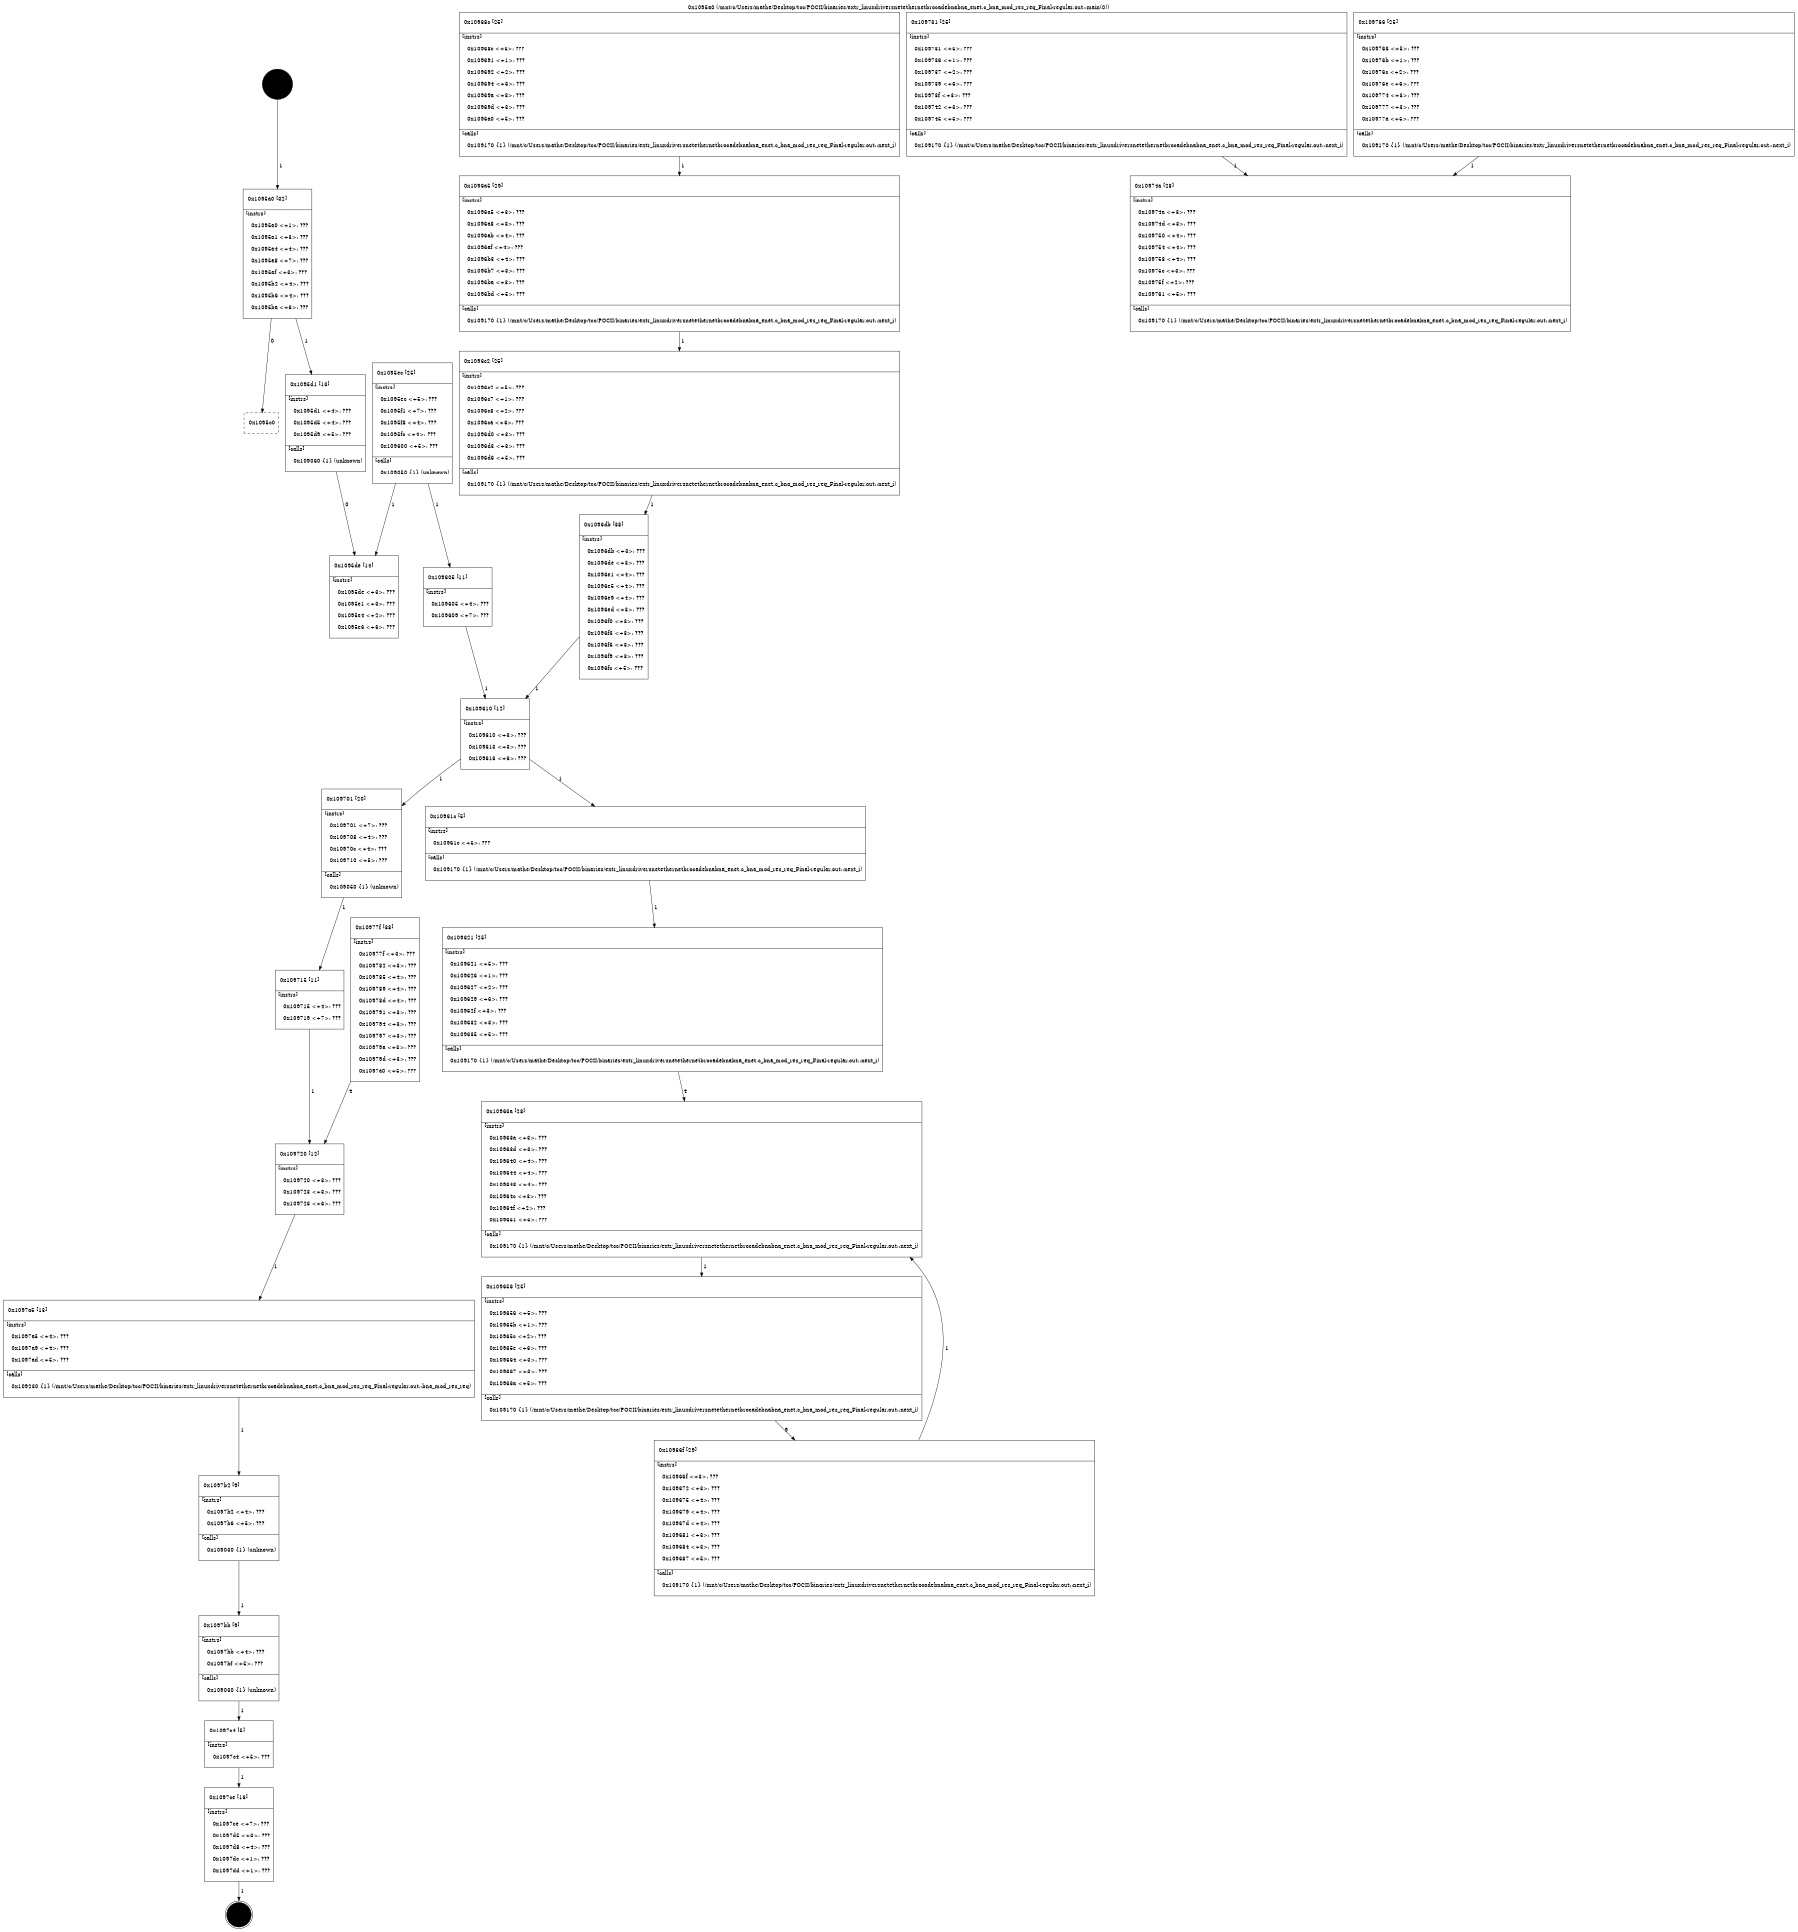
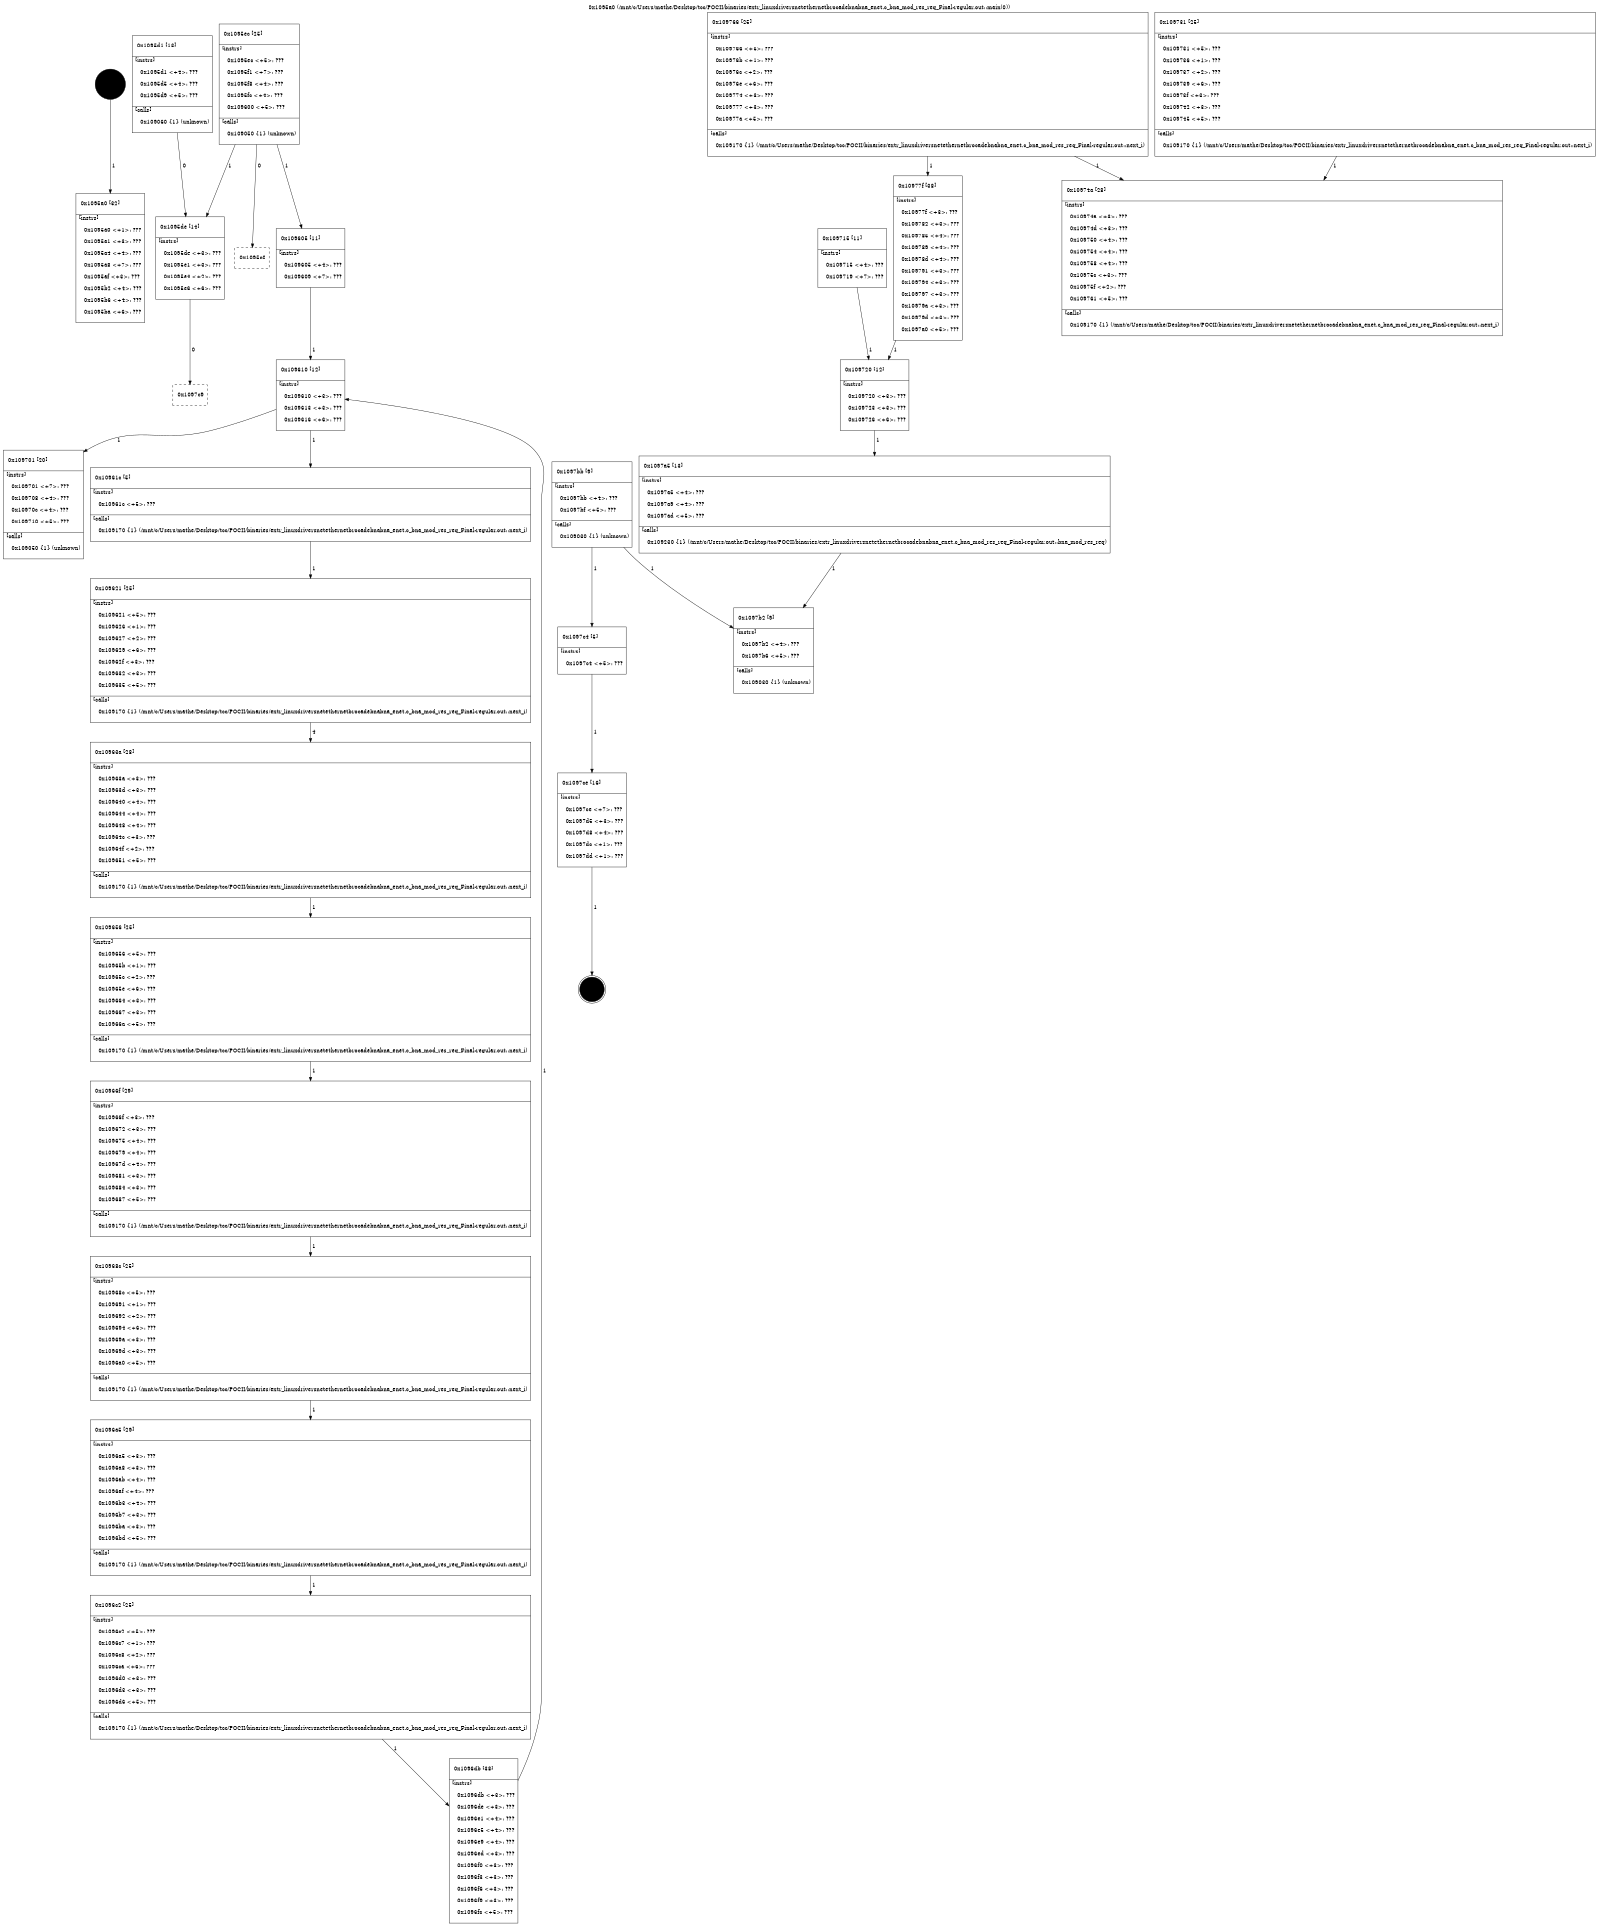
edge "0x109766 [25]" -> "0x10977f [38]": added, label "1"
edge "0x1095a0 [32]" -> "0x1095d1 [13]": removed, label "1"
edge "0x1095a0 [32]" -> "0x1095c0": now "0x1095ec [25]" -> "0x1095c0"
node "0x1097c9": added
edge "0x109701 [20]" -> "0x109715 [11]": removed, label "1"
edge "0x10977f [38]" -> "0x109720 [12]": label " 4" -> " 1"
edge "0x10966f [29]" -> "0x10963a [28]": now "0x10966f [29]" -> "0x10968c [25]"
edge "0x109656 [25]" -> "0x10966f [29]": label " 9" -> " 1"
edge "0x1097b2 [9]" -> "0x1097bb [9]": reversed
